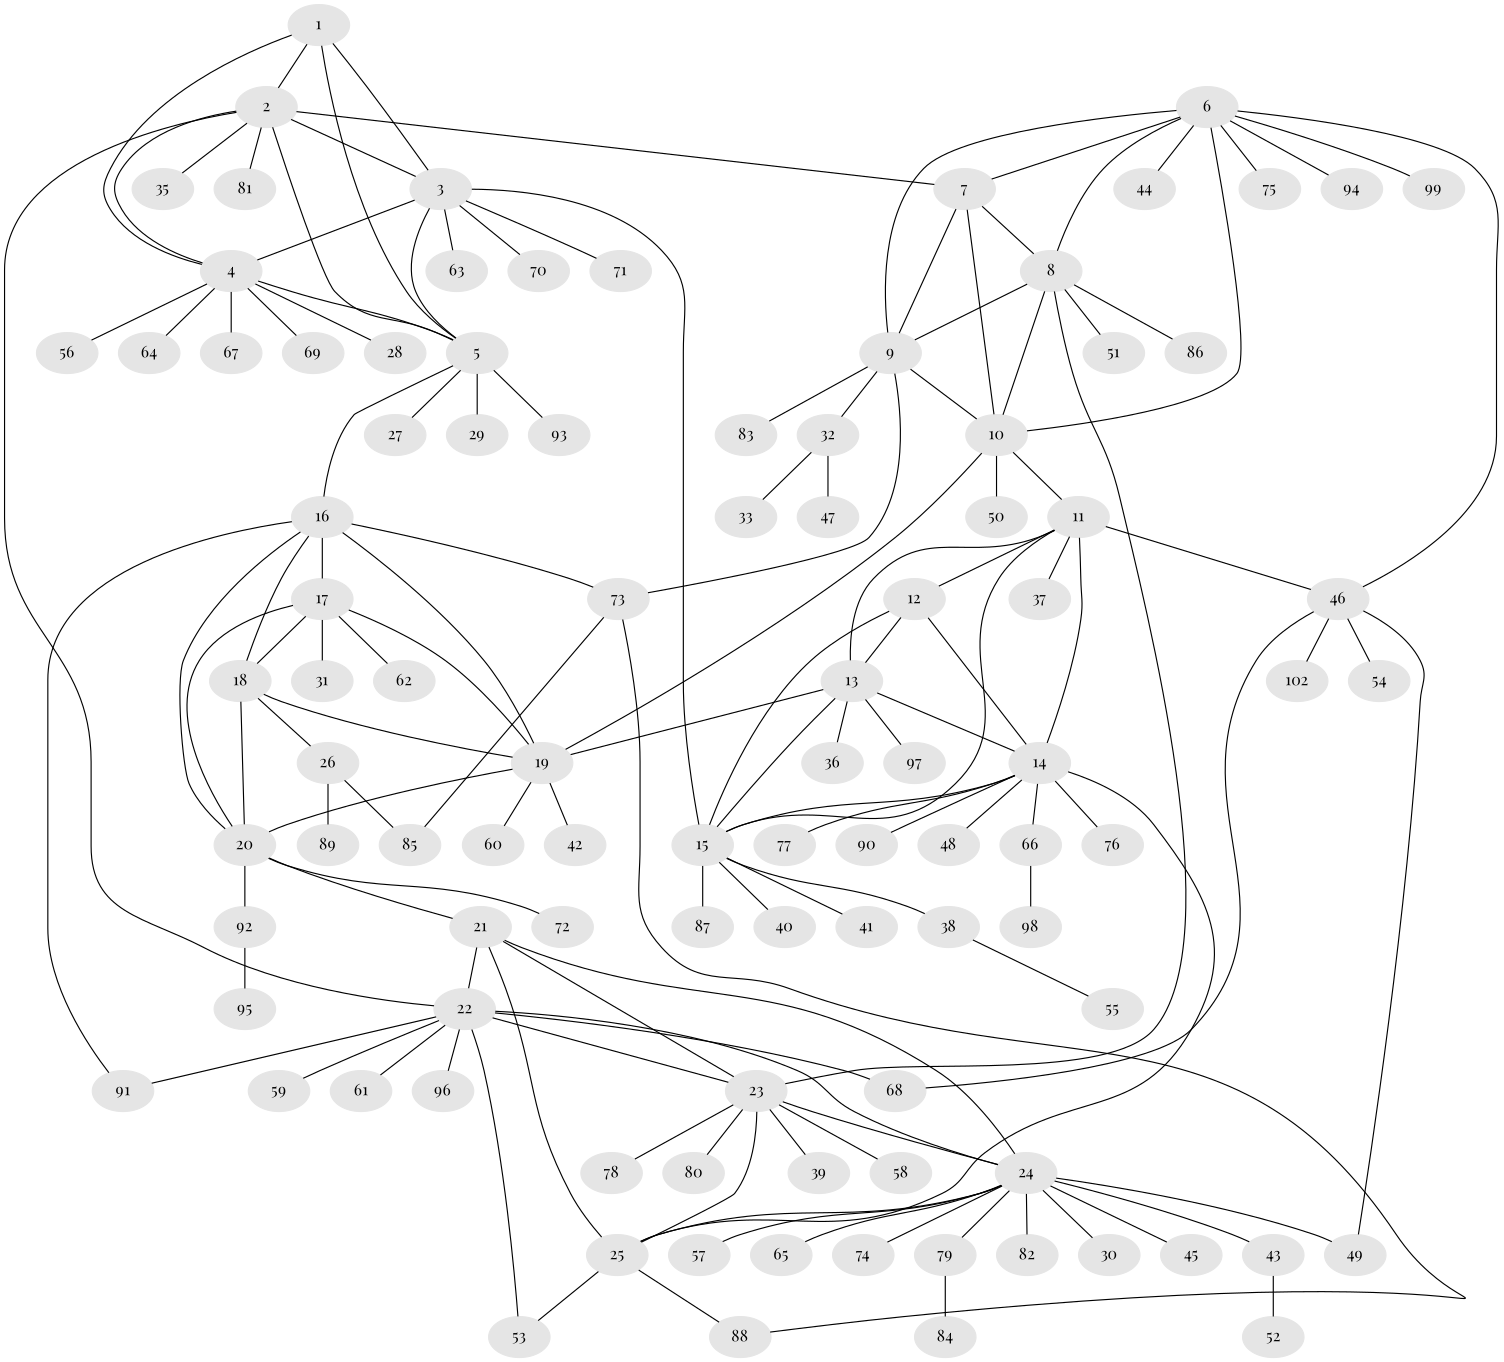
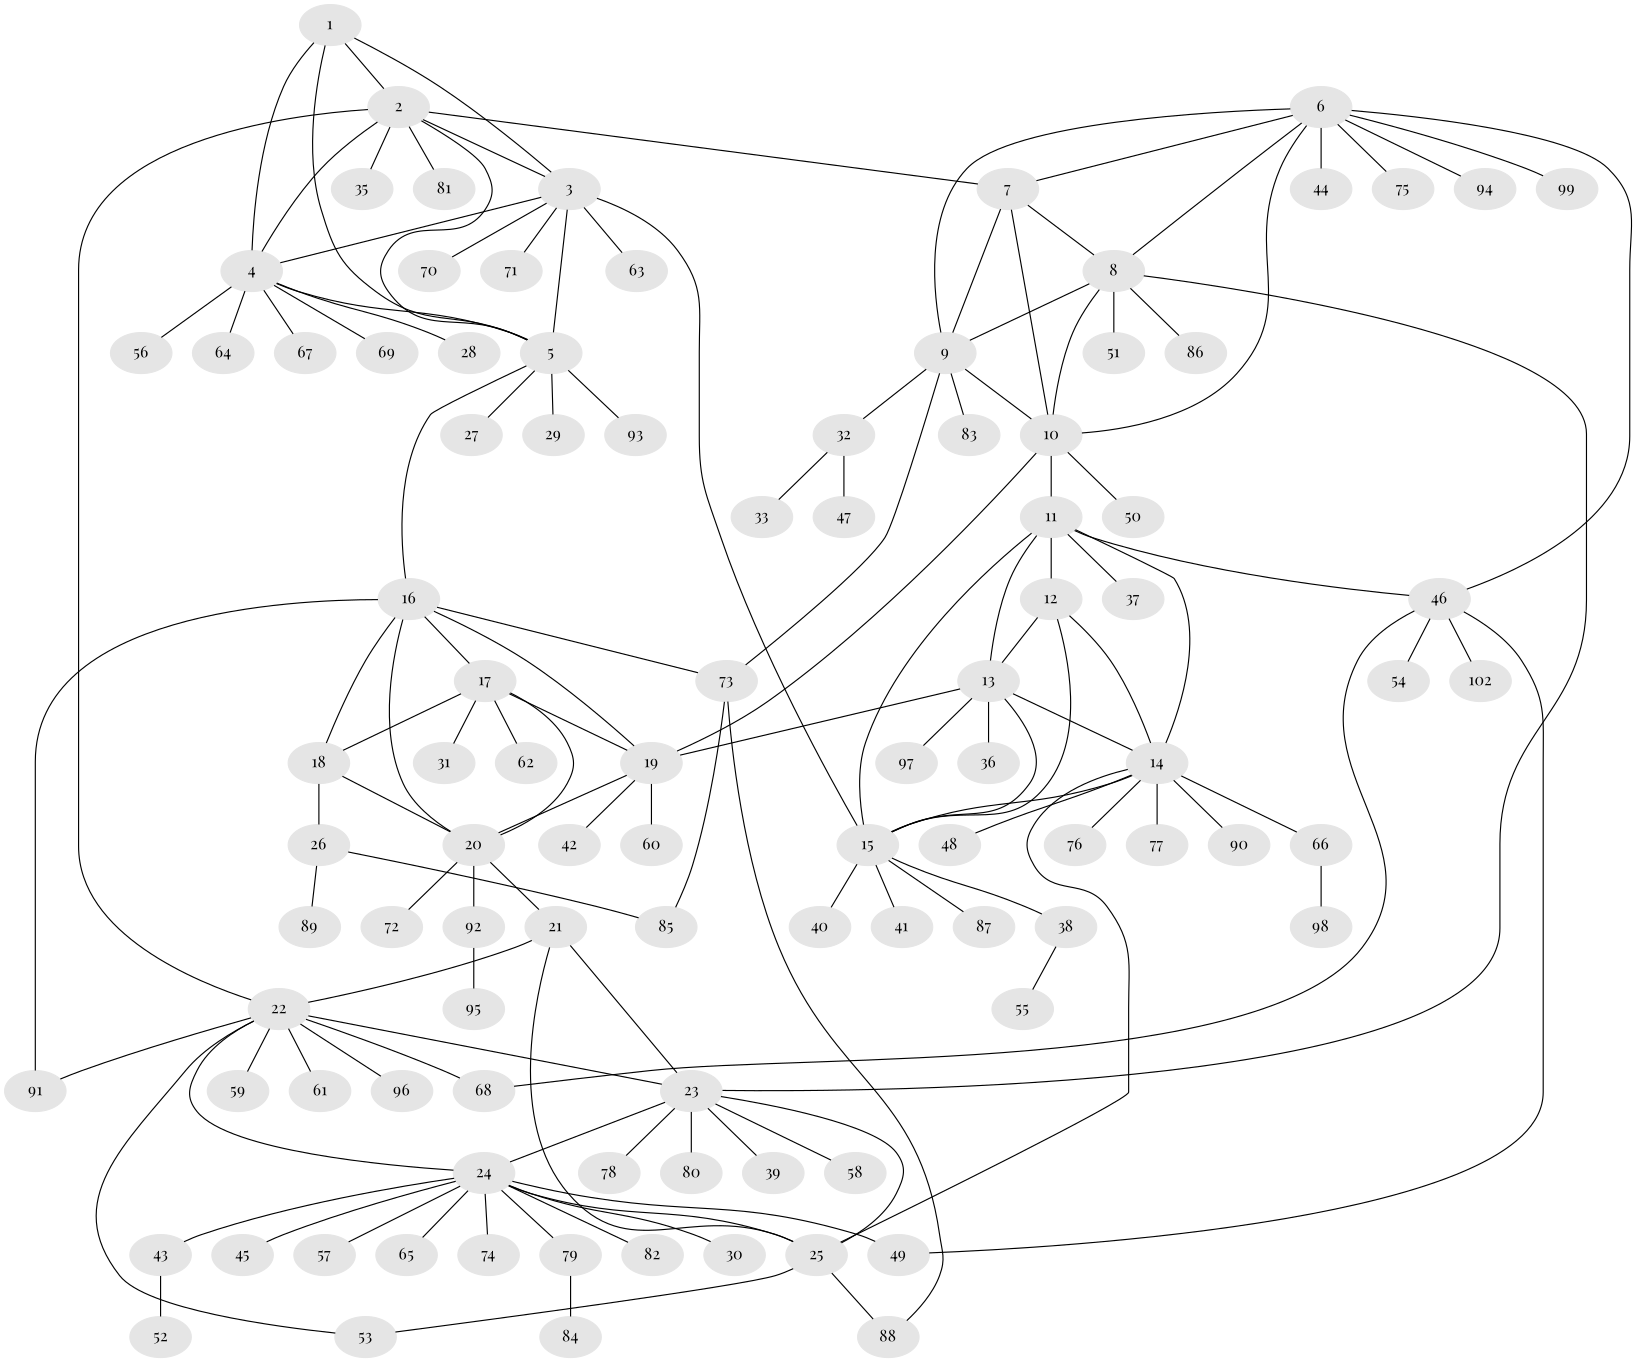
edge "18" -- "19": removed
edge "21" -- "24": removed
